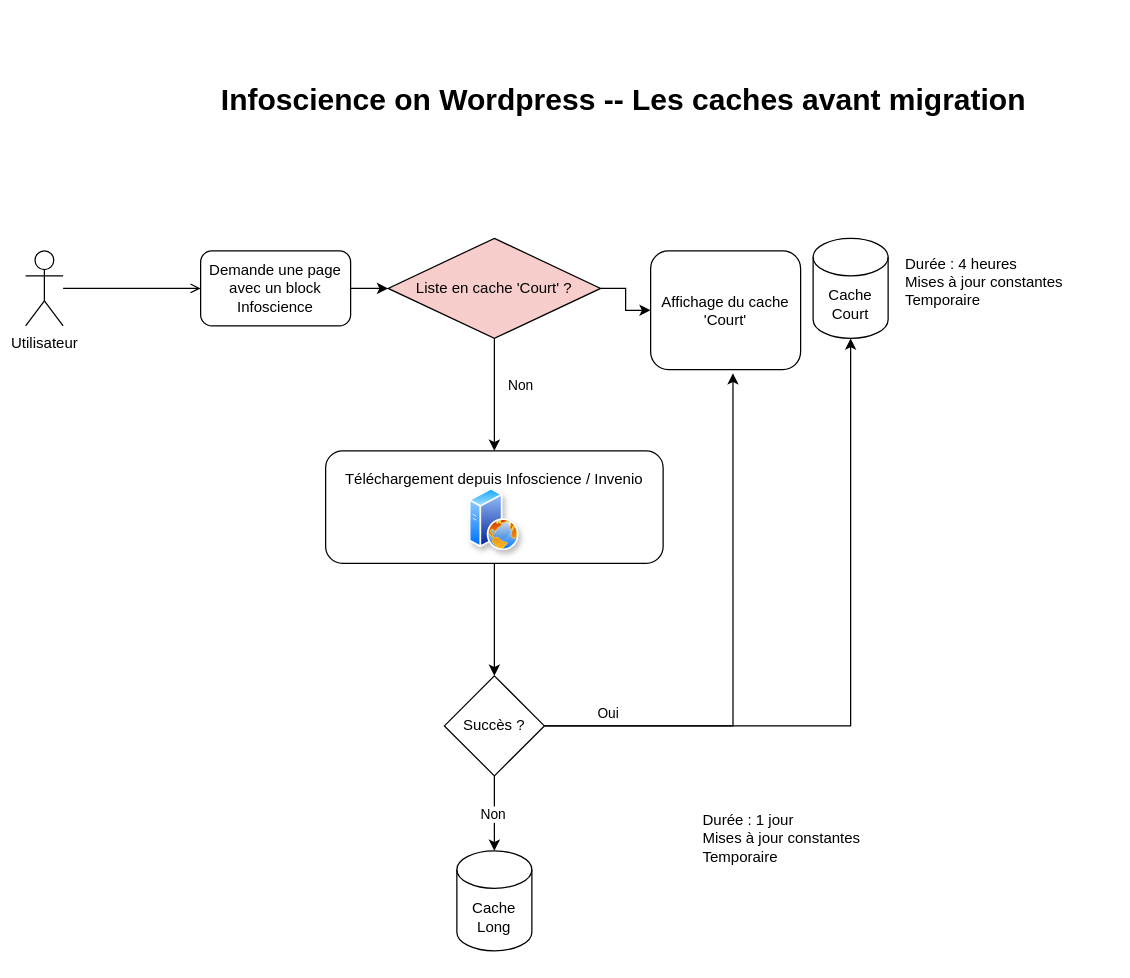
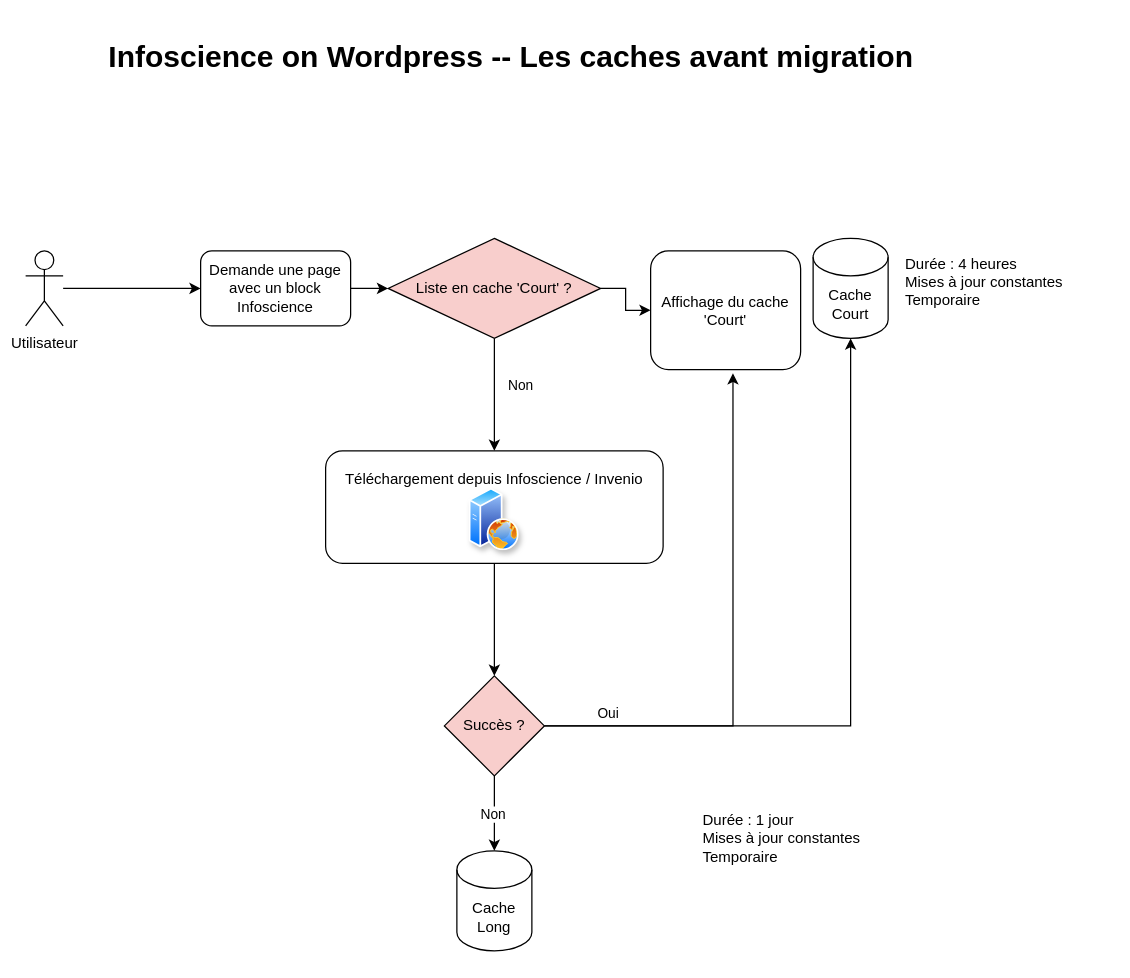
node "Infoscience on Wordpress -- Les caches avant migration": moved (623, 101) -> (510, 57)
edge "Utilisateur" -> "Demande une page avec un block Infoscience": arrowhead open -> classic
node "Succès ?": fillcolor #ffffff -> #f8cecc
